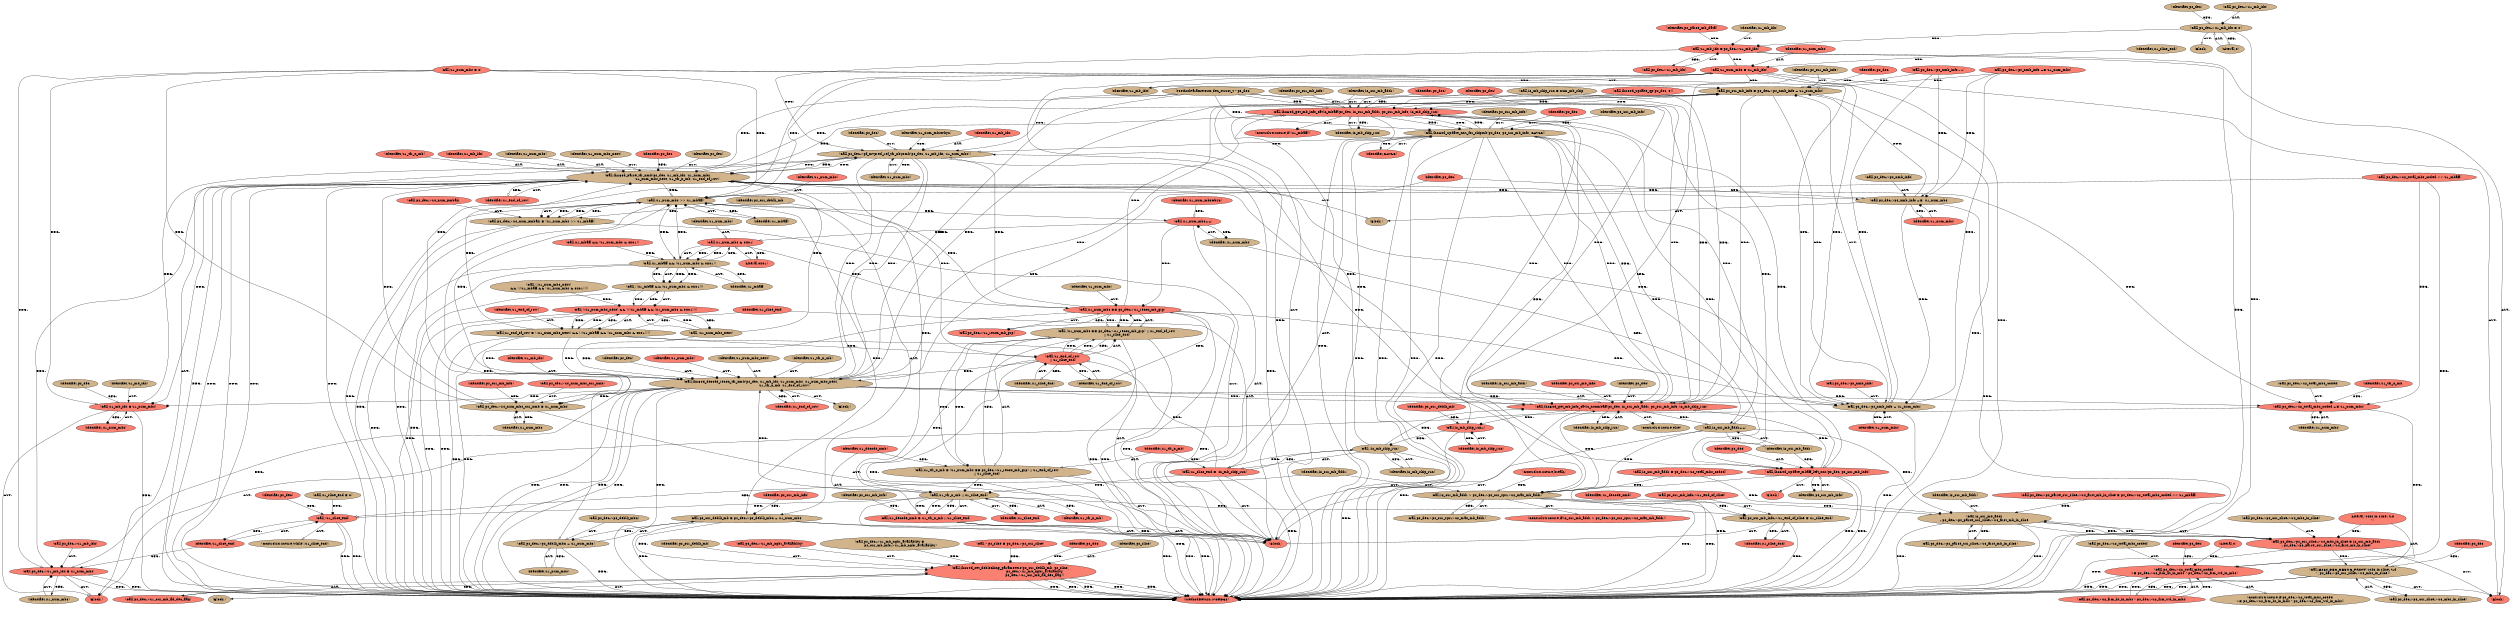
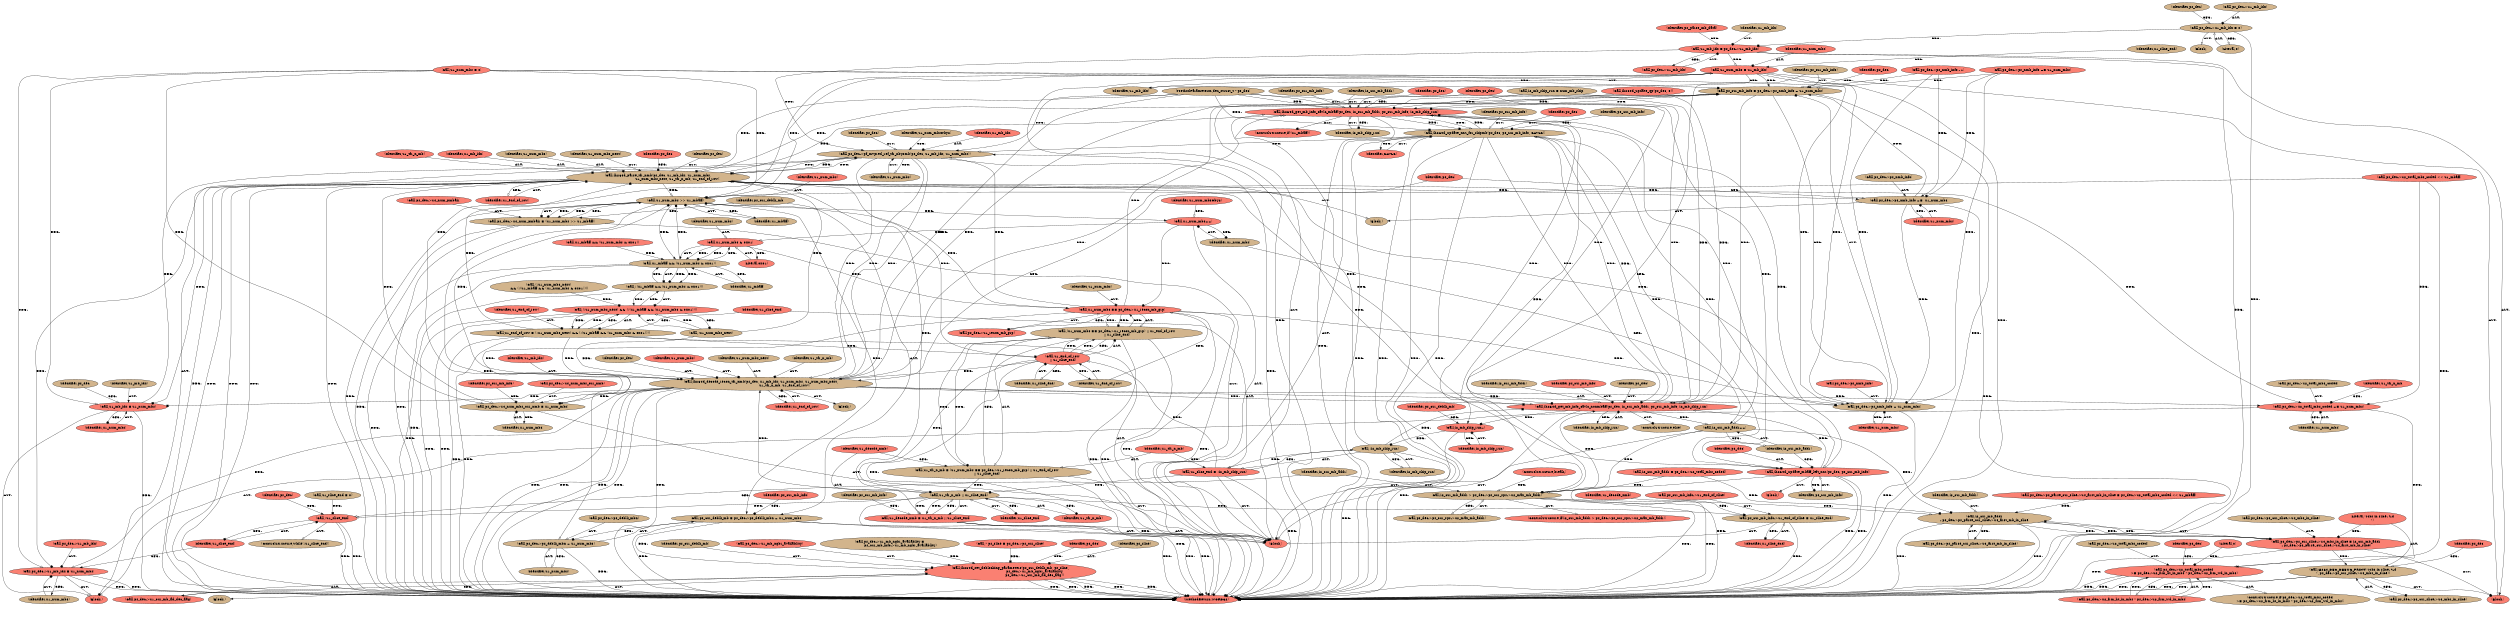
edge "(Call,u1_num_mbs = u1_mb_idx)" -> "(Call,ps_cur_mb_info = ps_dec->ps_nmb_info + u1_num_mbs)": added, label "DDG:"
